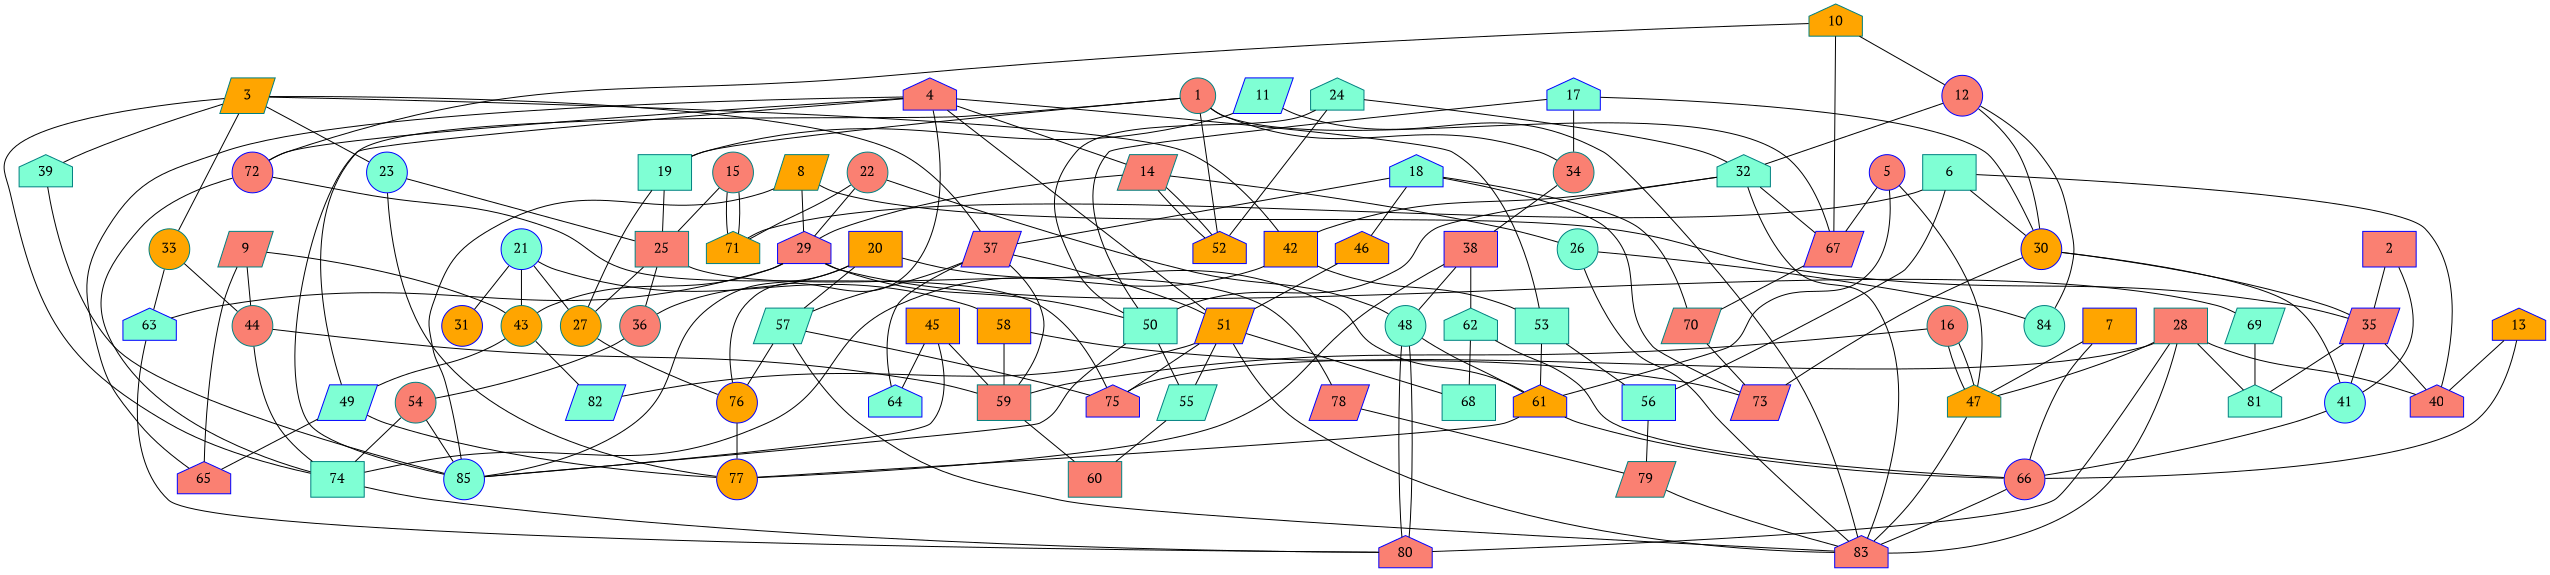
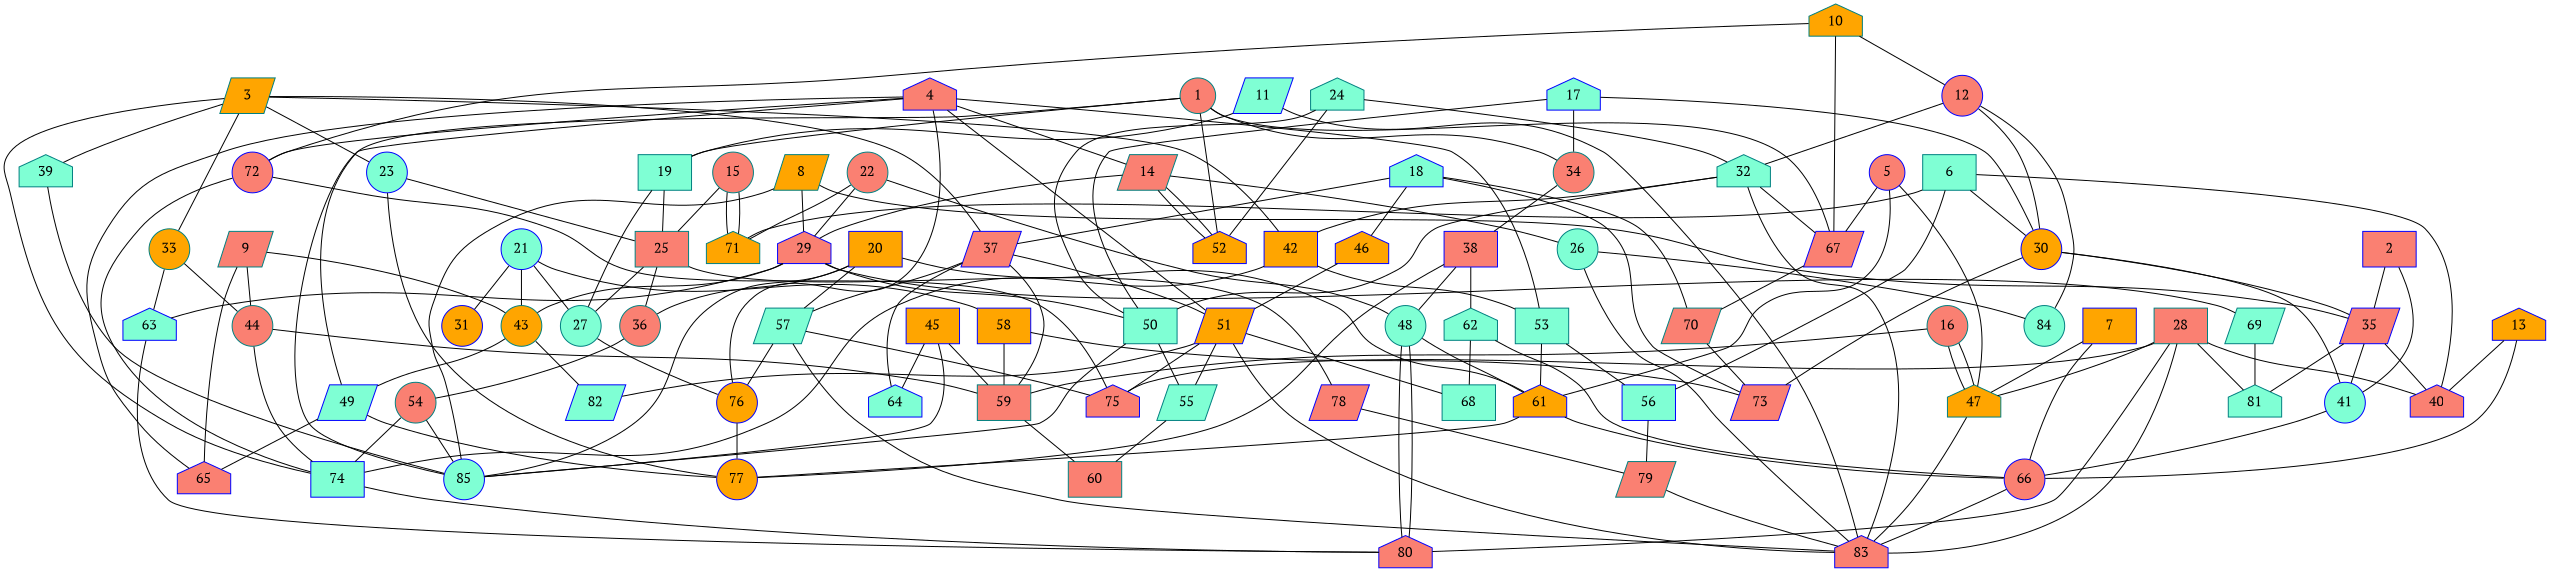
node "27": fillcolor orange -> aquamarine
node "74": color teal -> blue
